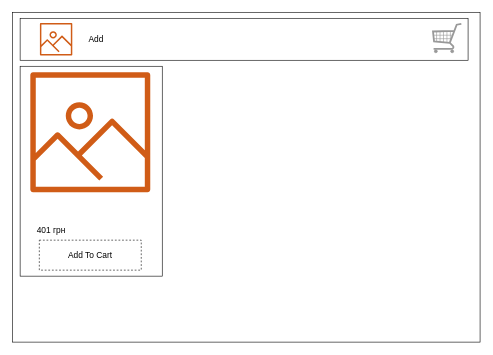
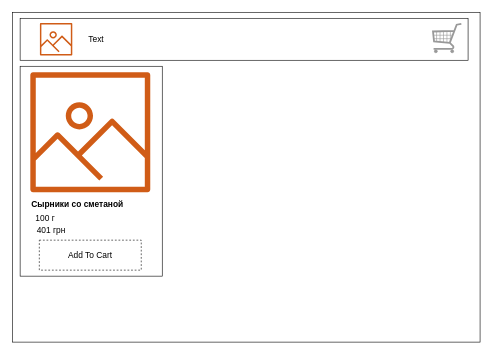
node "Add": label "Add" -> "Text"
node "Сырники со сметаной": added
node "100 г": added
